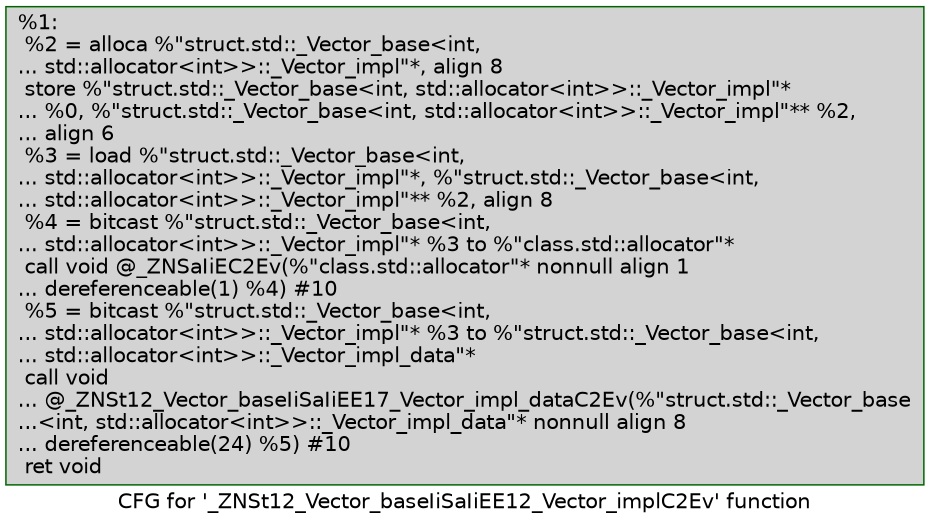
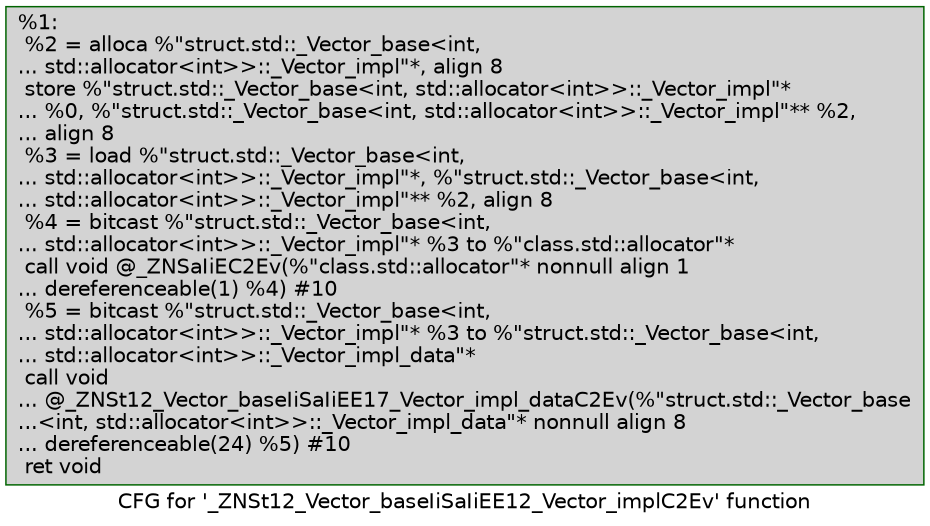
node "%1:": text "... align 6" -> "... align 8"
